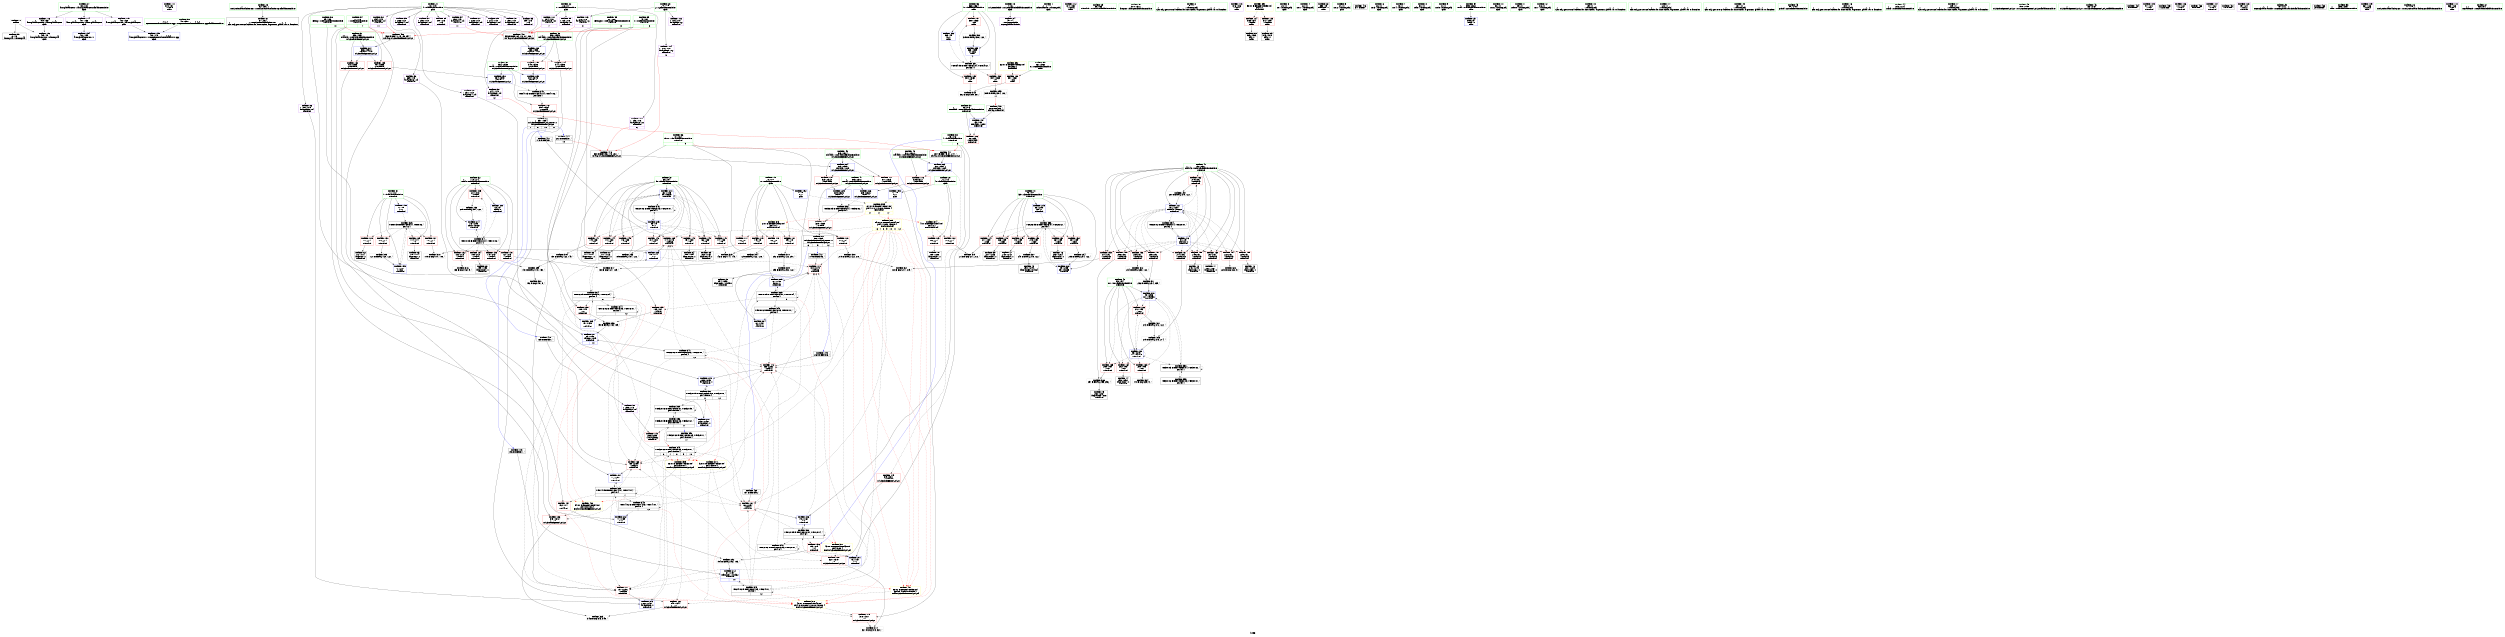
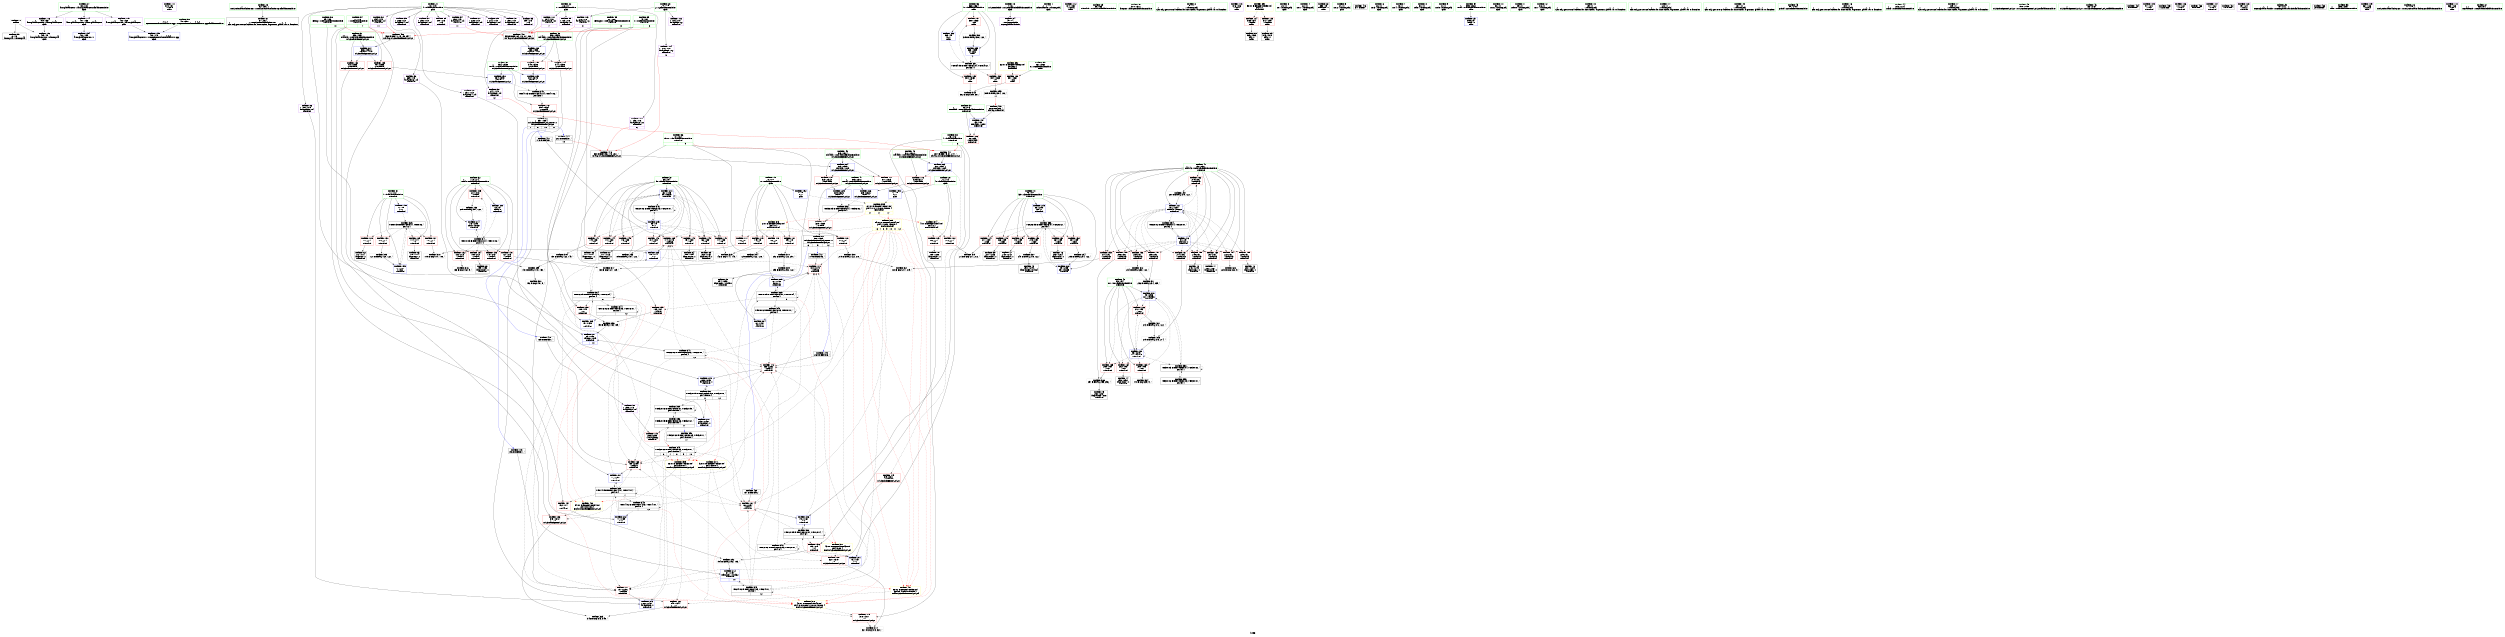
edge "NodeID: 33" -> "NodeID: 136": color blue -> black
